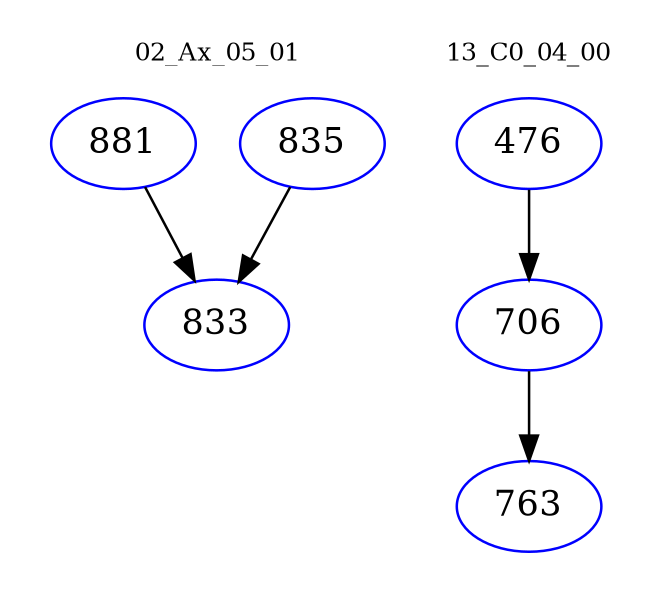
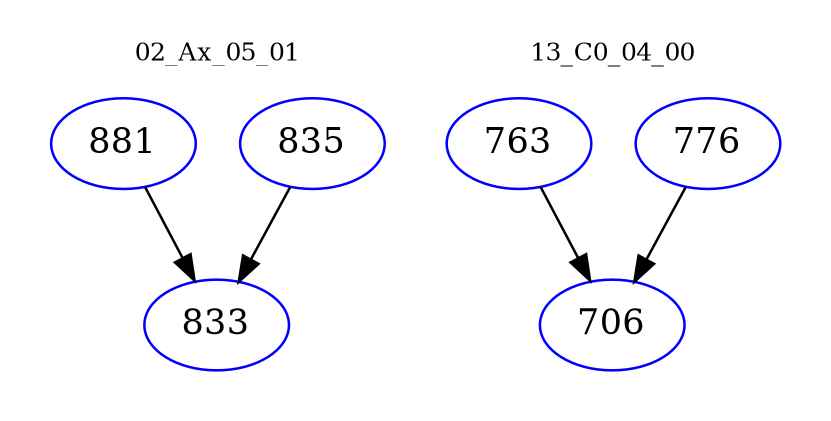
node "476": label "476" -> "776"
edge "706" -> "763": reversed
